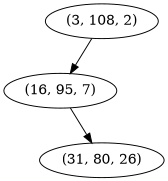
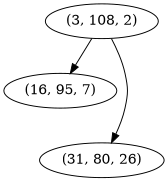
edge "(16, 95, 7)" -> "(31, 80, 26)": now "(3, 108, 2)" -> "(31, 80, 26)"
